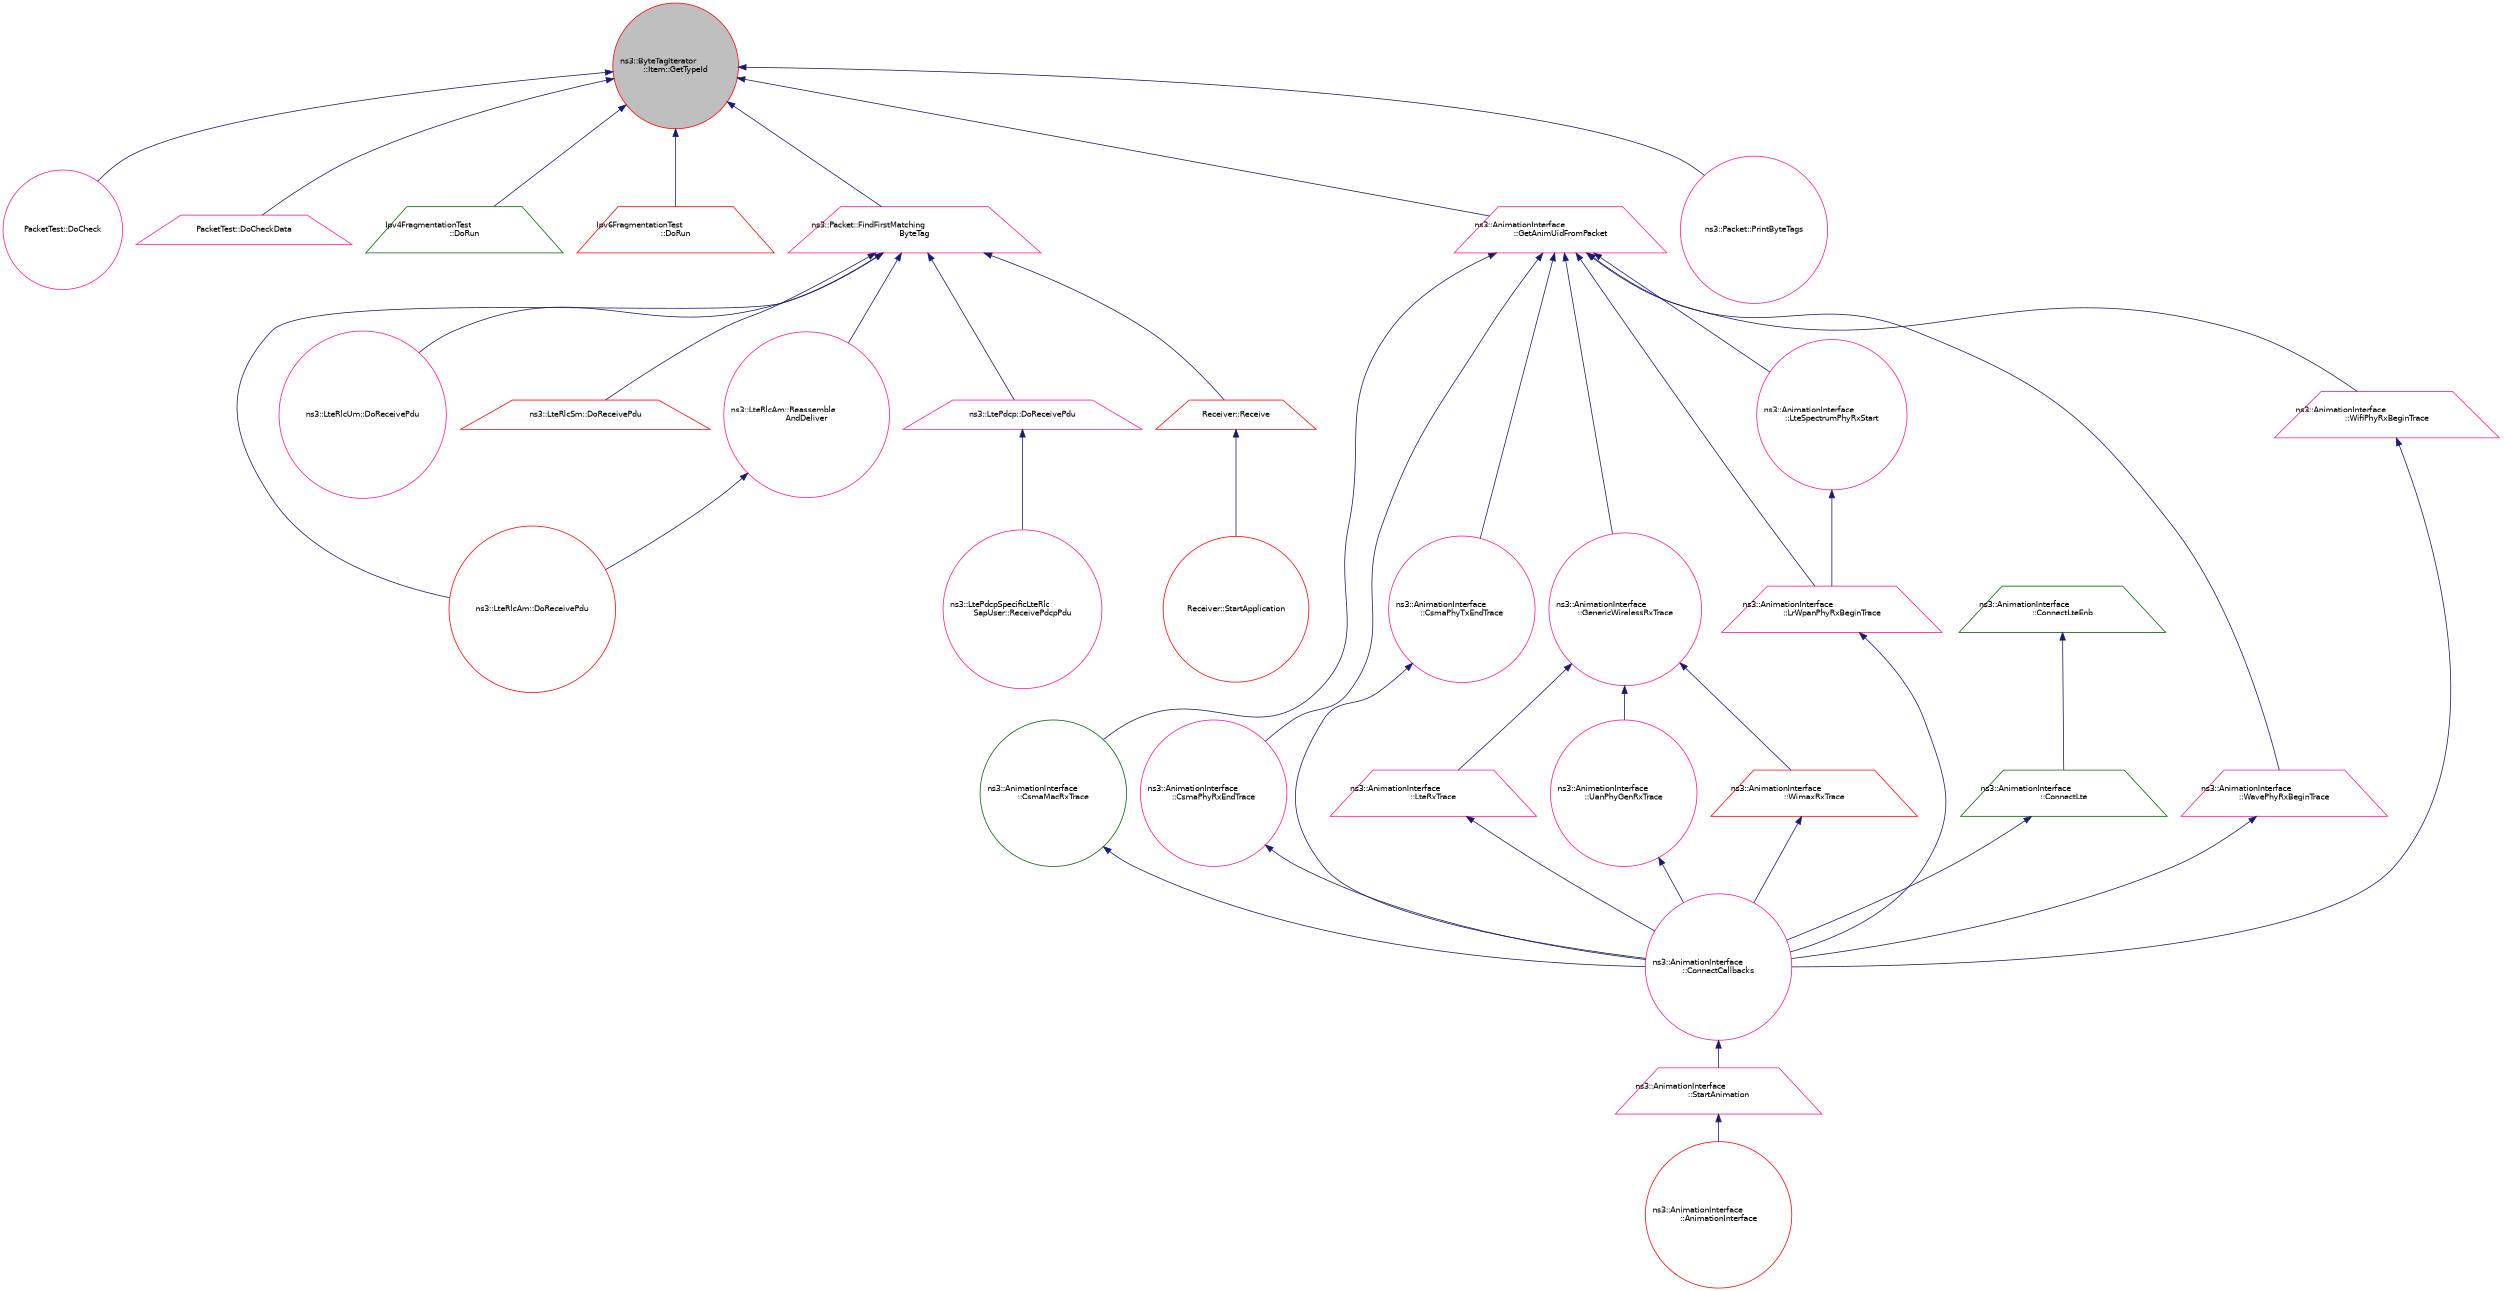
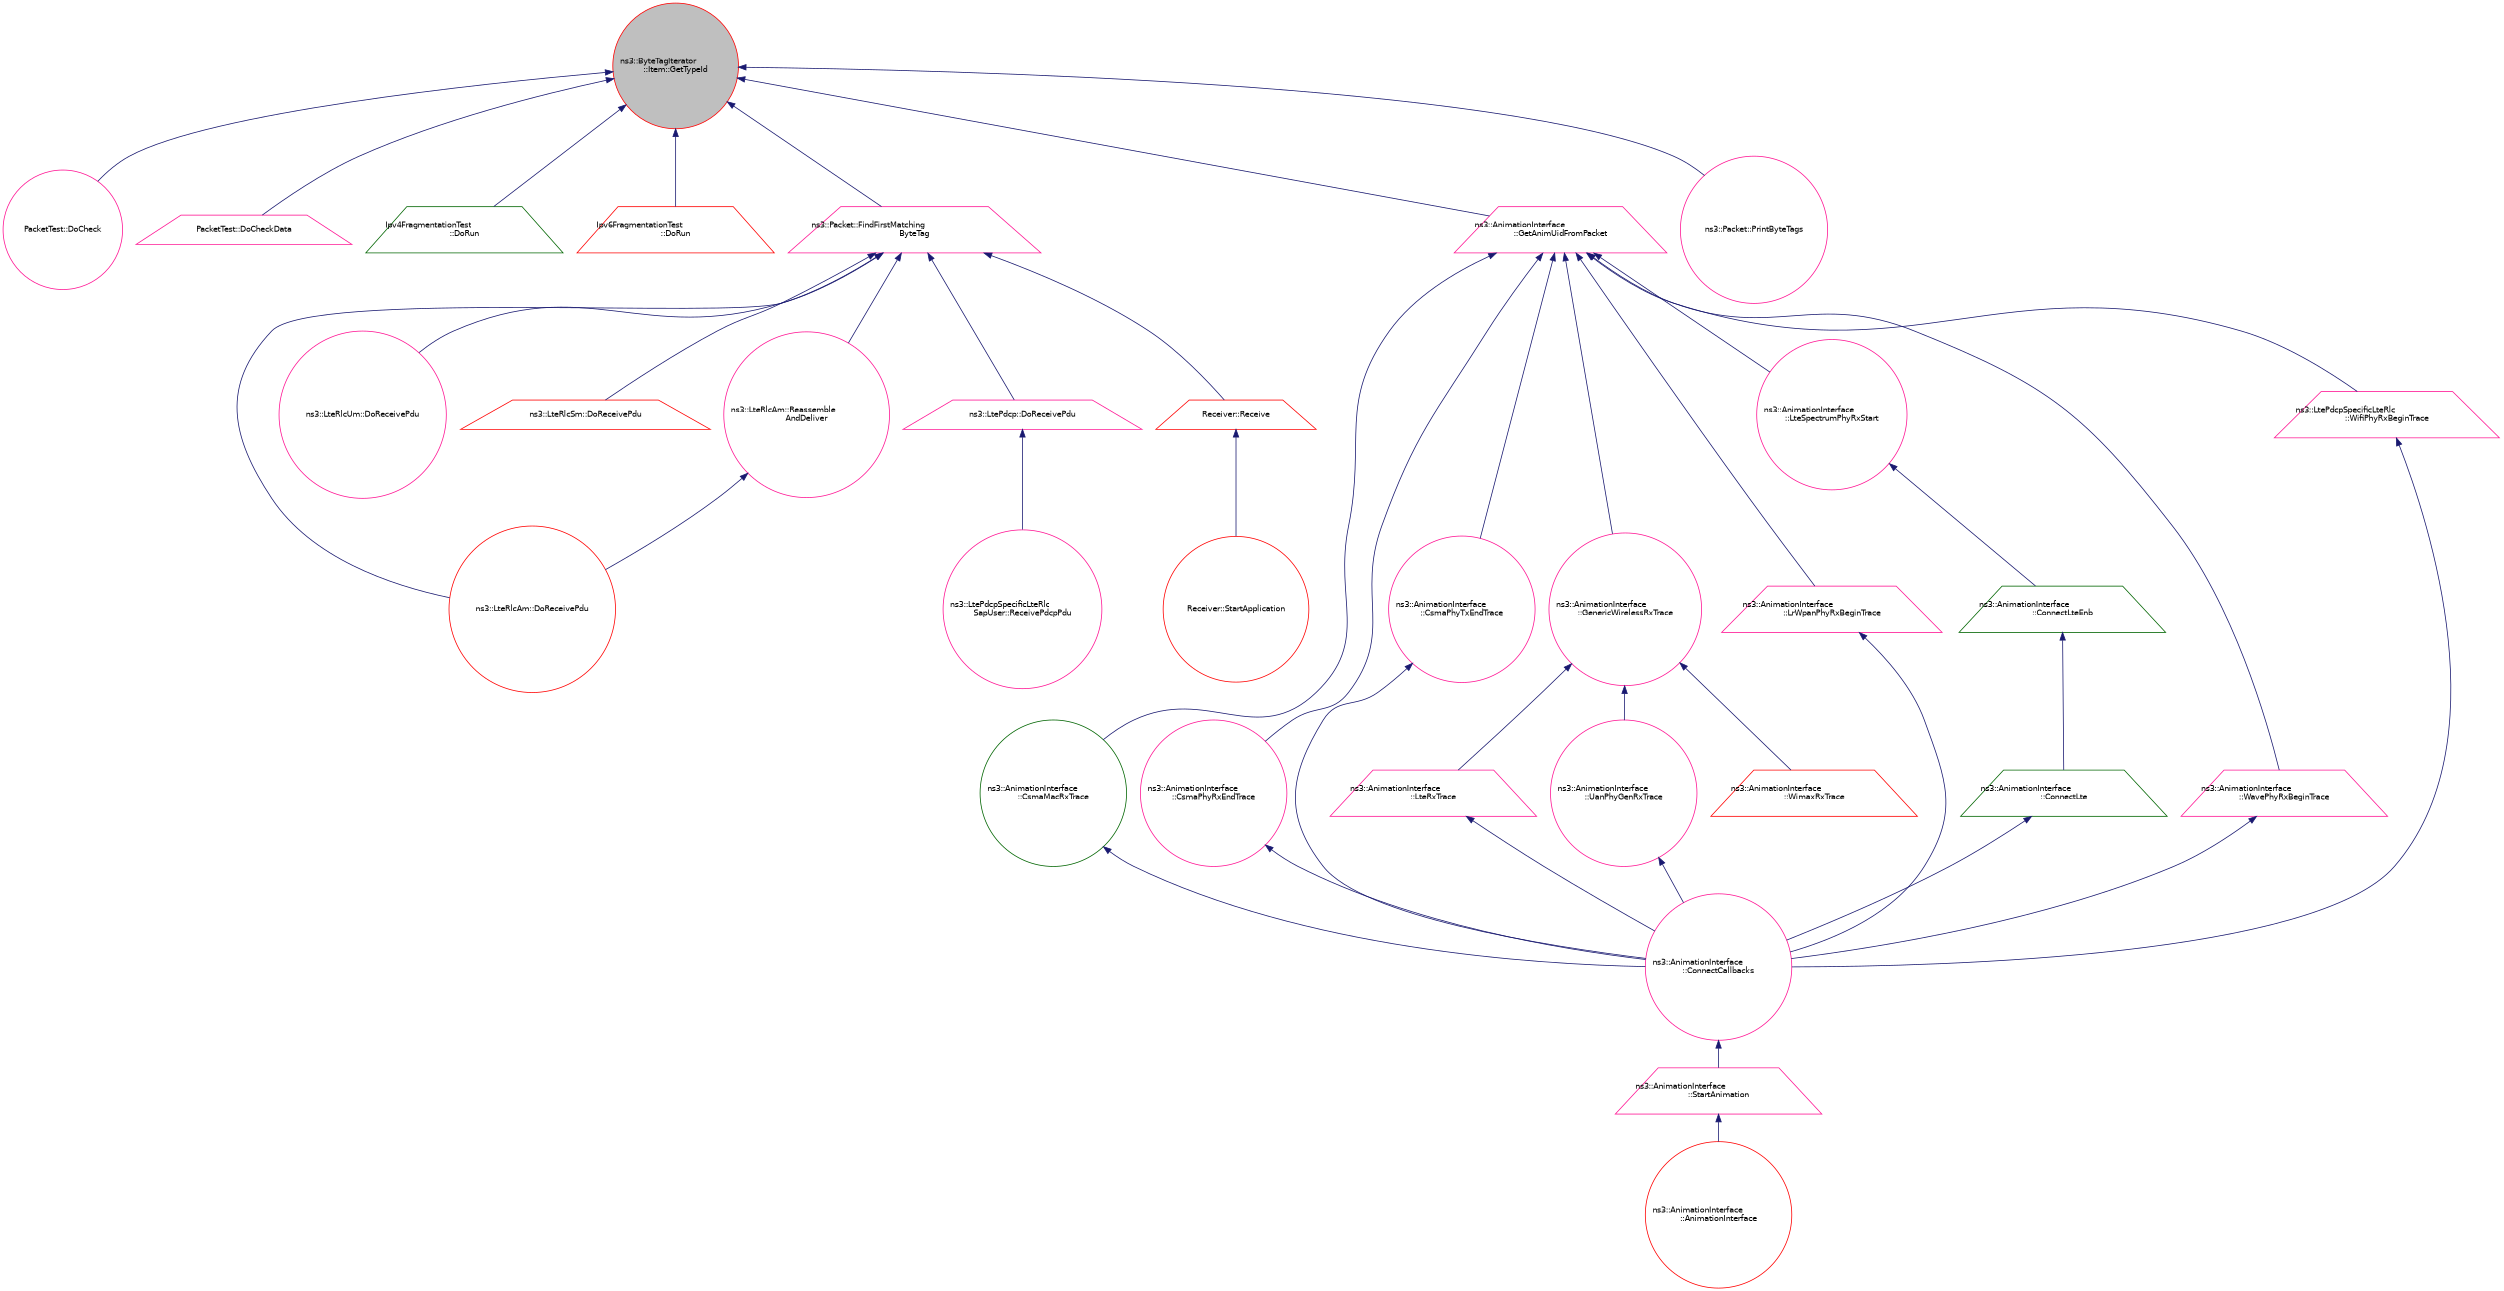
node "ns3::AnimationInterface ::WifiPhyRxBeginTrace": label "ns3::AnimationInterface ::WifiPhyRxBeginTrace" -> "ns3::LtePdcpSpecificLteRlc ::WifiPhyRxBeginTrace"
edge "ns3::AnimationInterface ::LrWpanPhyRxBeginTrace" -> "ns3::AnimationInterface ::LteSpectrumPhyRxStart": now "ns3::AnimationInterface ::ConnectLteEnb" -> "ns3::AnimationInterface ::LteSpectrumPhyRxStart"
edge "ns3::AnimationInterface ::ConnectCallbacks" -> "ns3::AnimationInterface ::WimaxRxTrace": removed
